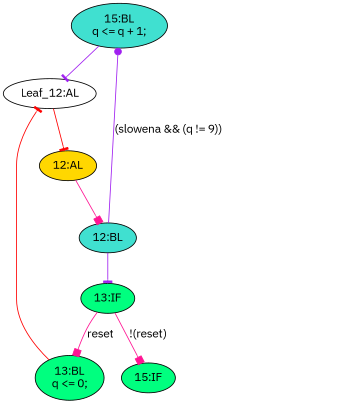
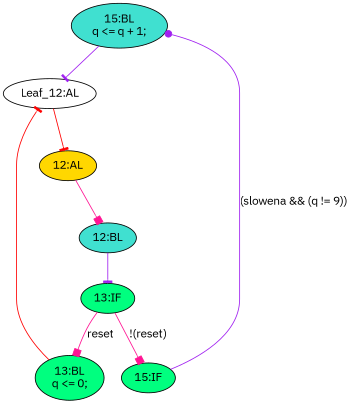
edge "12:BL" -> "15:BL q <= q + 1;": now "15:IF" -> "15:BL q <= q + 1;"
